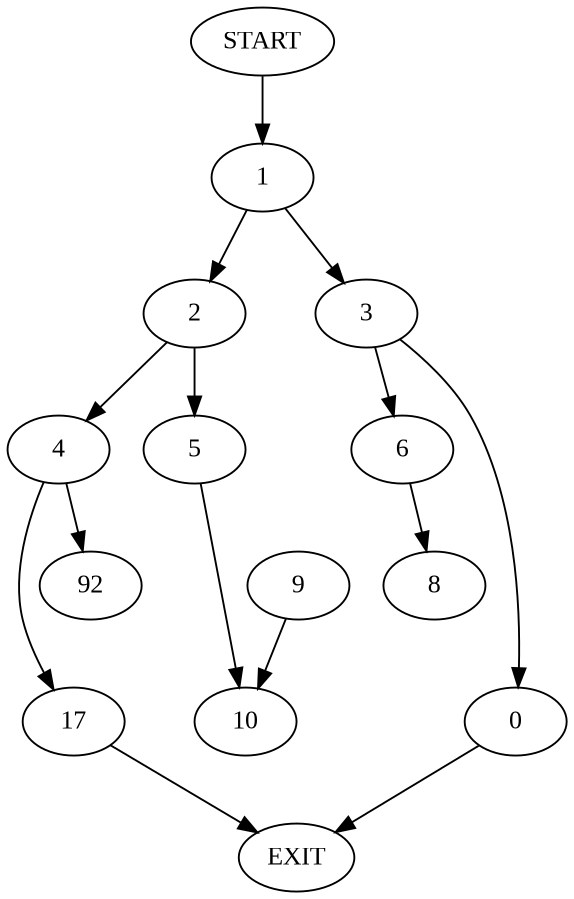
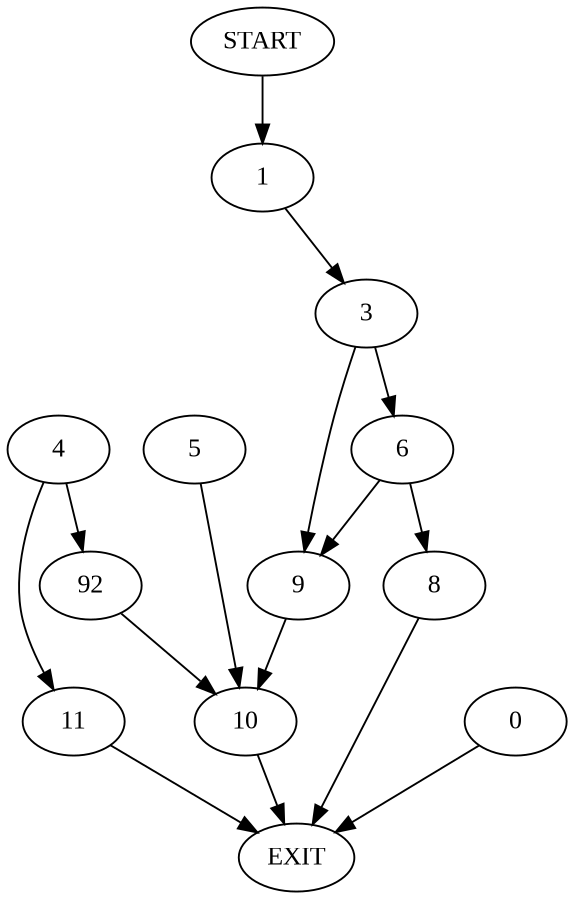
node "2": removed
edge "3" -> "0": now "3" -> "9"
edge "6" -> "9": added
edge "92" -> "10": added
edge "8" -> "EXIT": added
node "17": label "17" -> "11"
edge "10" -> "EXIT": added
